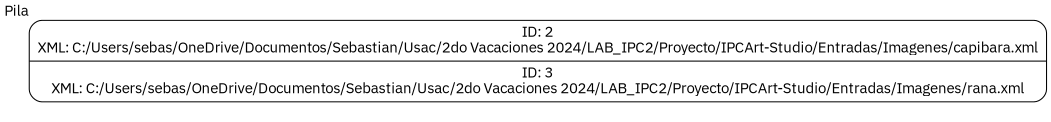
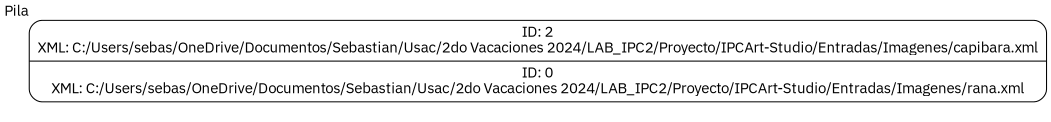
node "ID: 2": text "ID: 3" -> "ID: 0"
